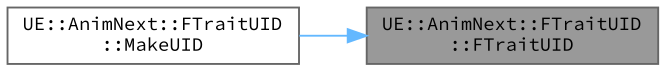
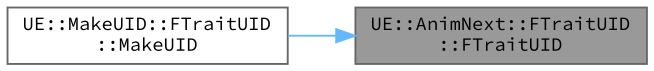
node "UE::AnimNext::FTraitUID ::MakeUID": label "UE::AnimNext::FTraitUID ::MakeUID" -> "UE::MakeUID::FTraitUID ::MakeUID"
